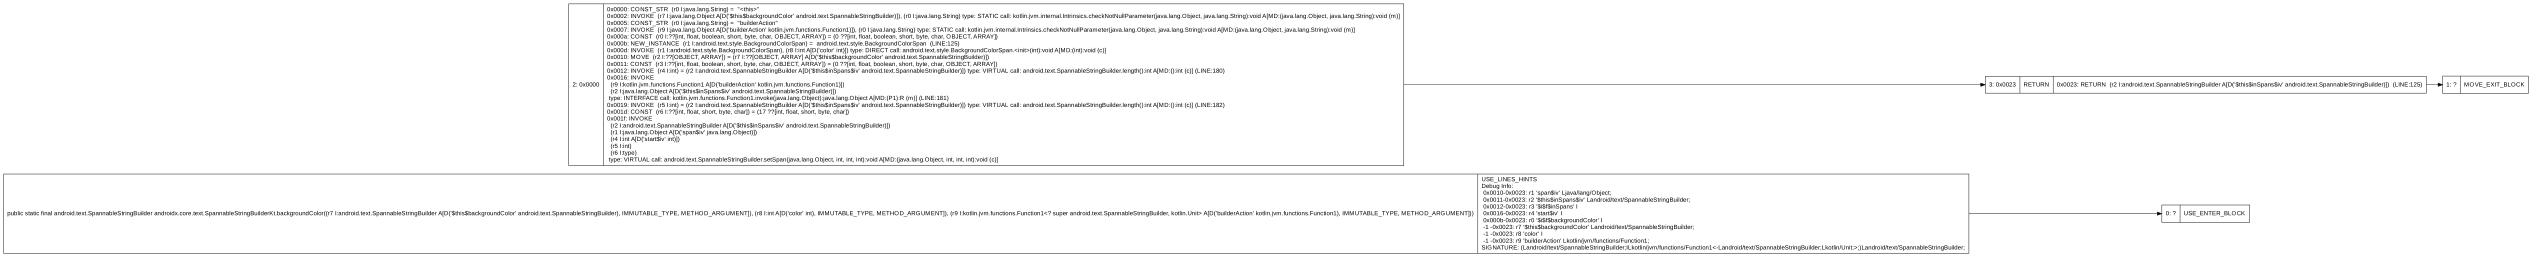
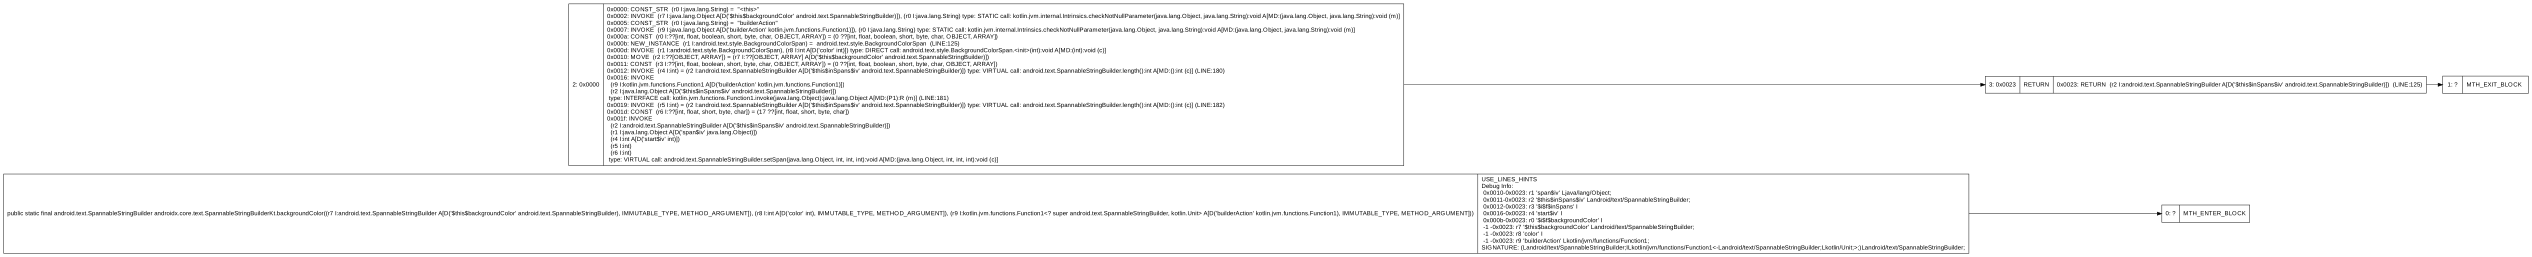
node "1: ?": text "MOVE_EXIT_BLOCK" -> "MTH_EXIT_BLOCK"
node "2: 0x0000": text "(r6 I:type)" -> "(r6 I:int)"
node "0: ?": text "USE_ENTER_BLOCK" -> "MTH_ENTER_BLOCK"
